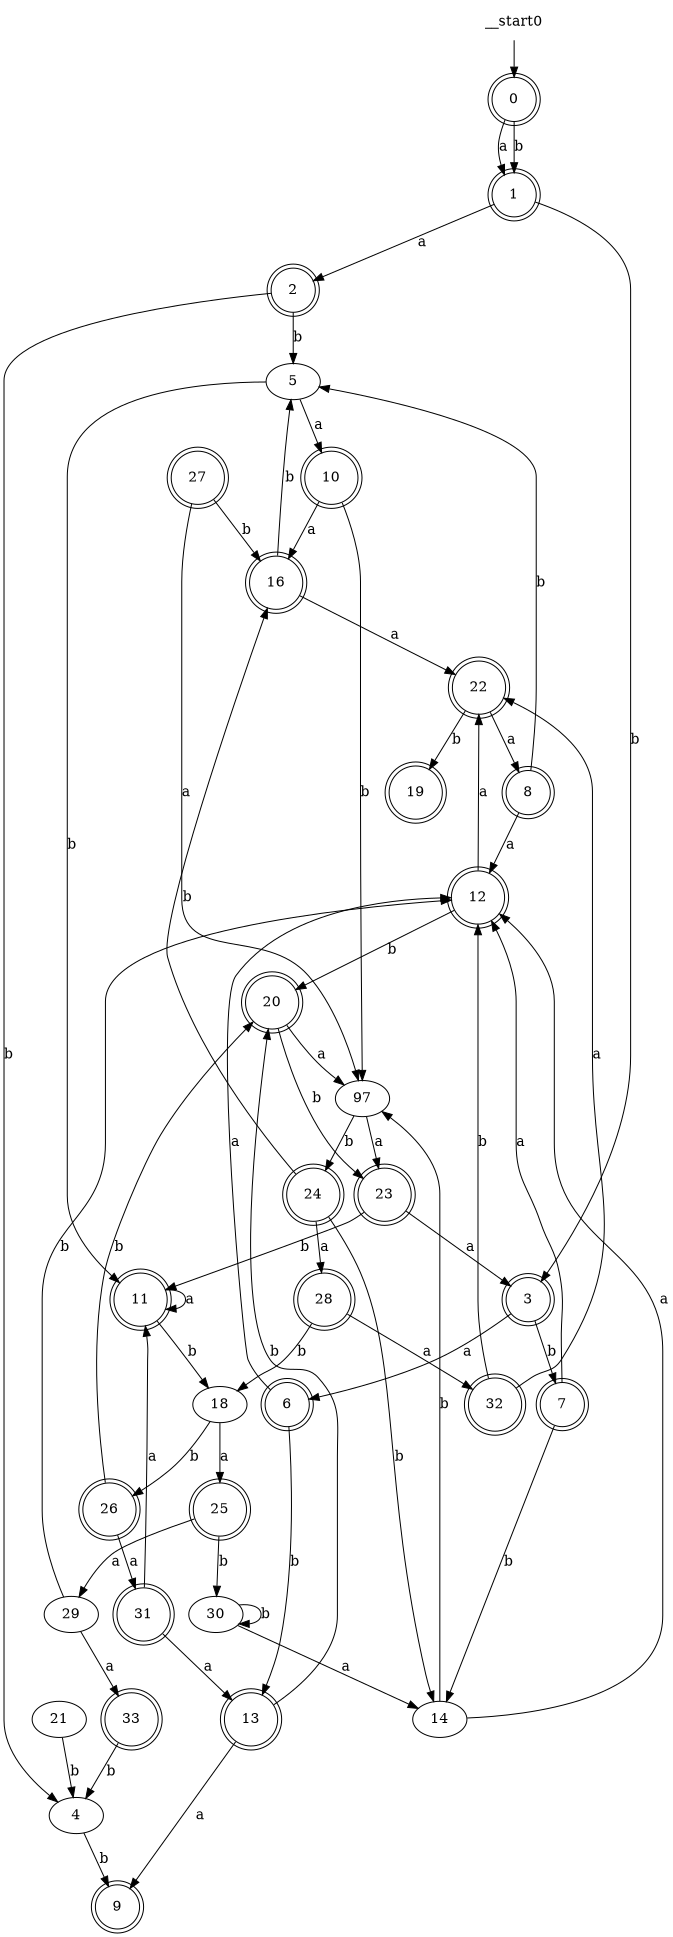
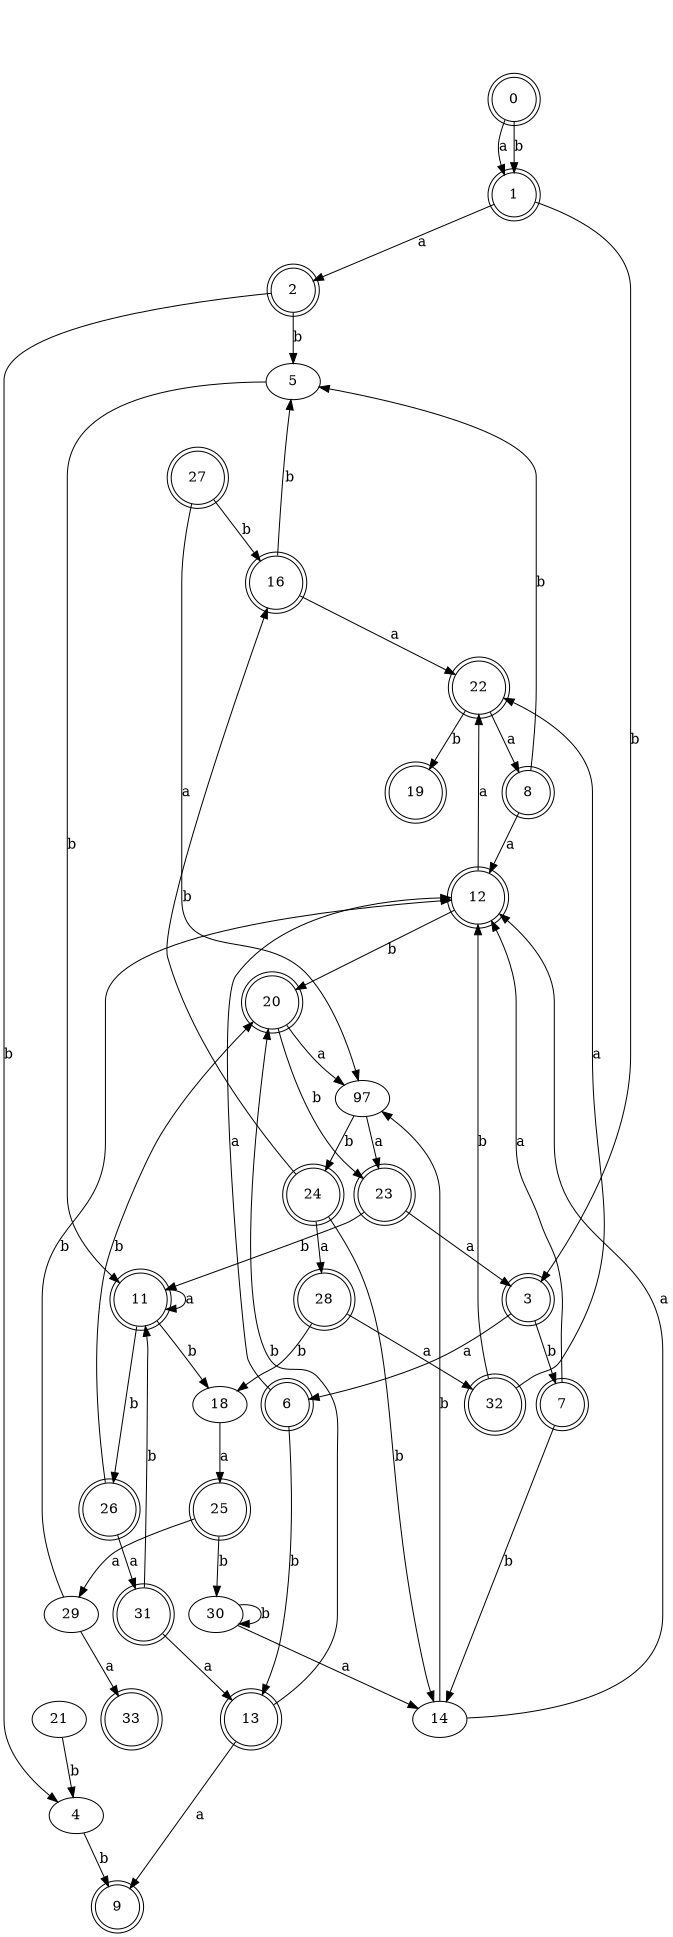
node "__start0": removed
node "10": removed
edge "31" -> "11": label "a" -> "b"
edge "18" -> "26": now "11" -> "26"
edge "33" -> "4": removed, label "b"
